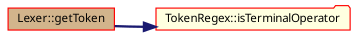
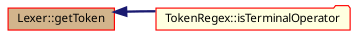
edge "Lexer::getToken" -> "TokenRegex::isTerminalOperator": reversed
